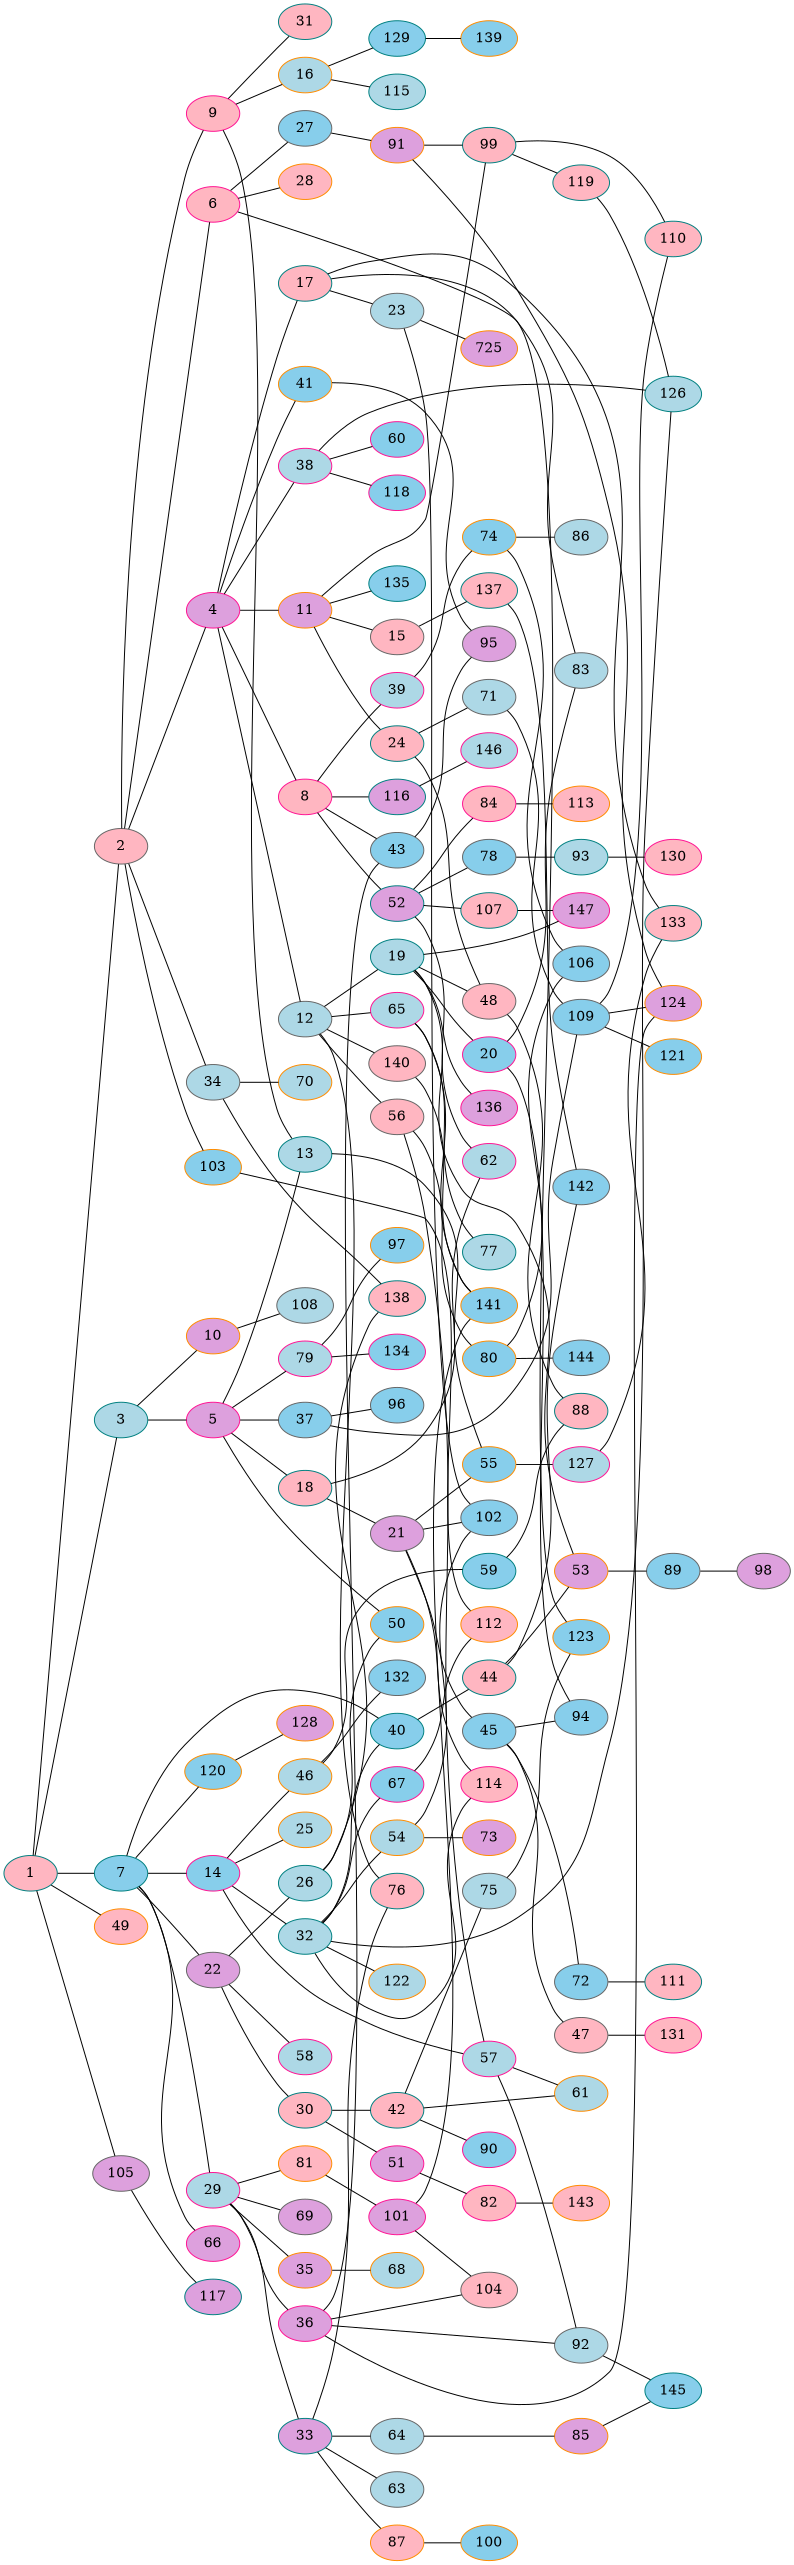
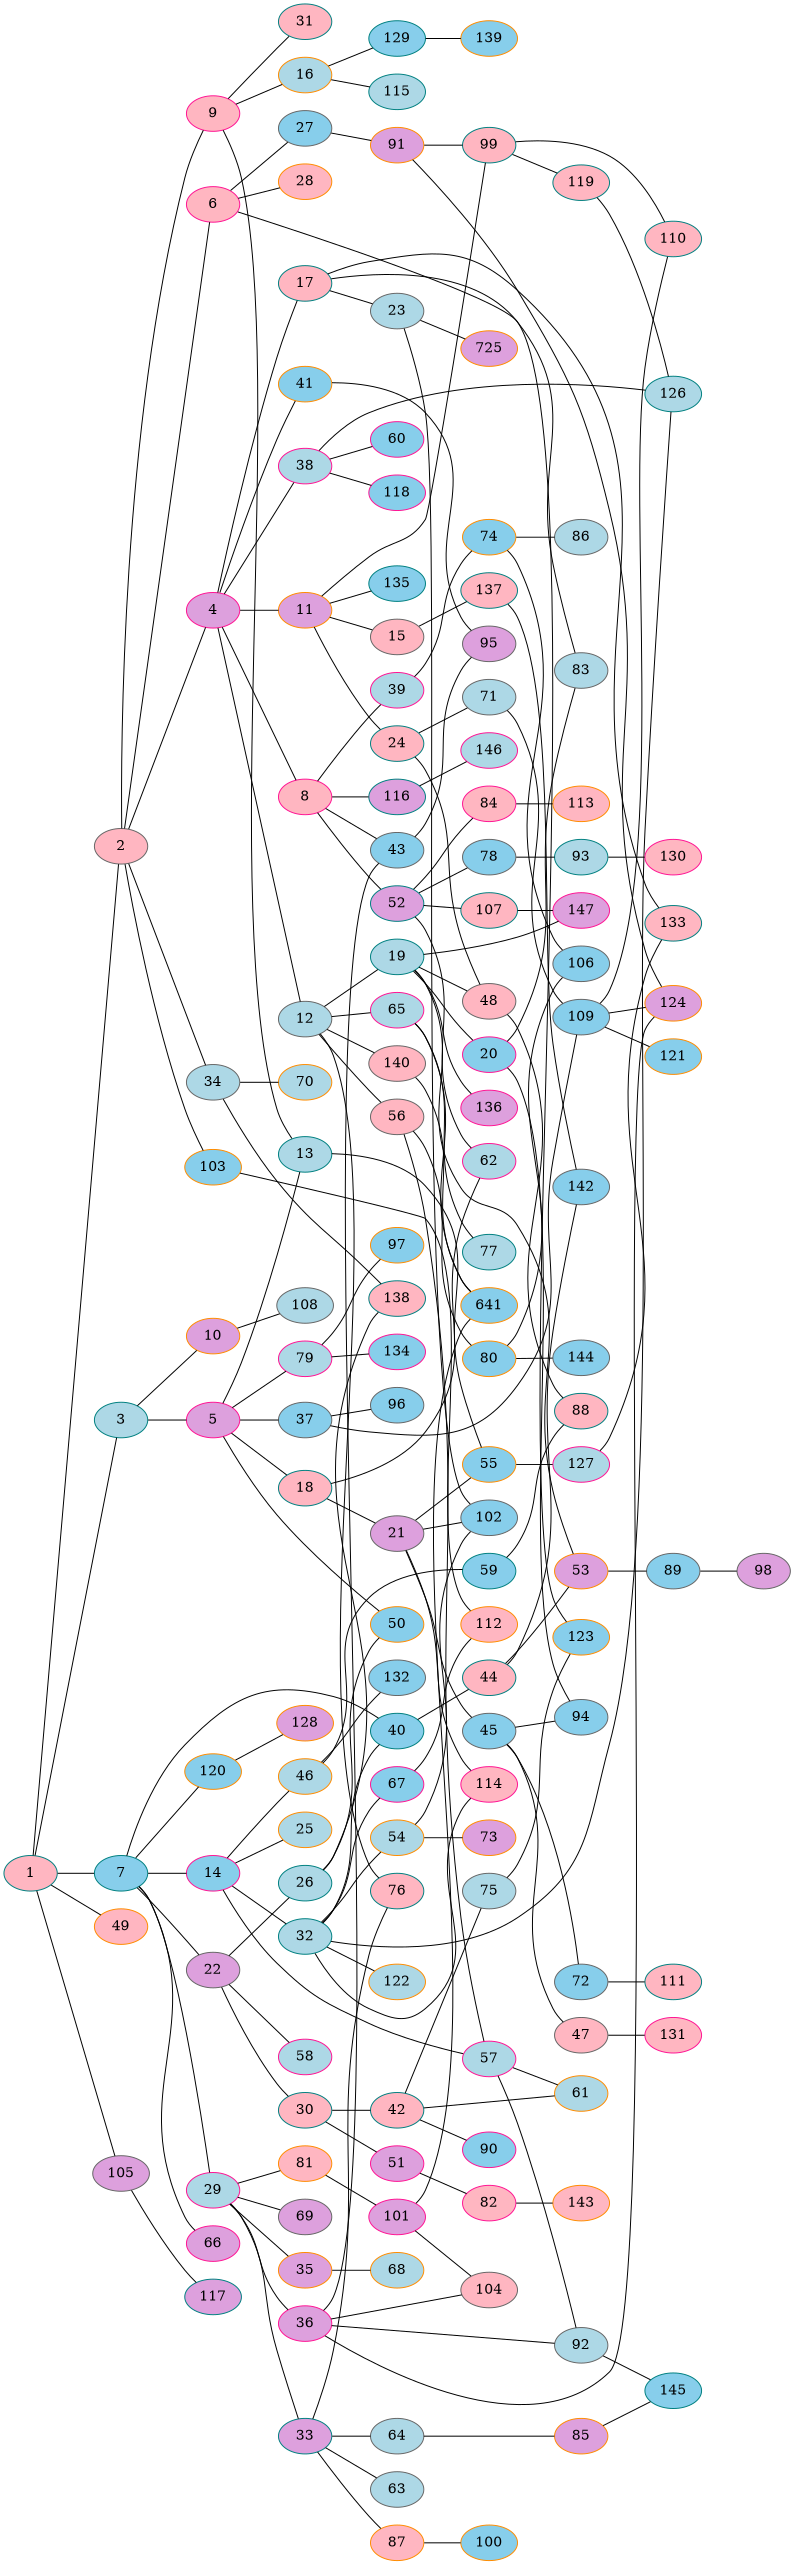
node "141": label "141" -> "641"
